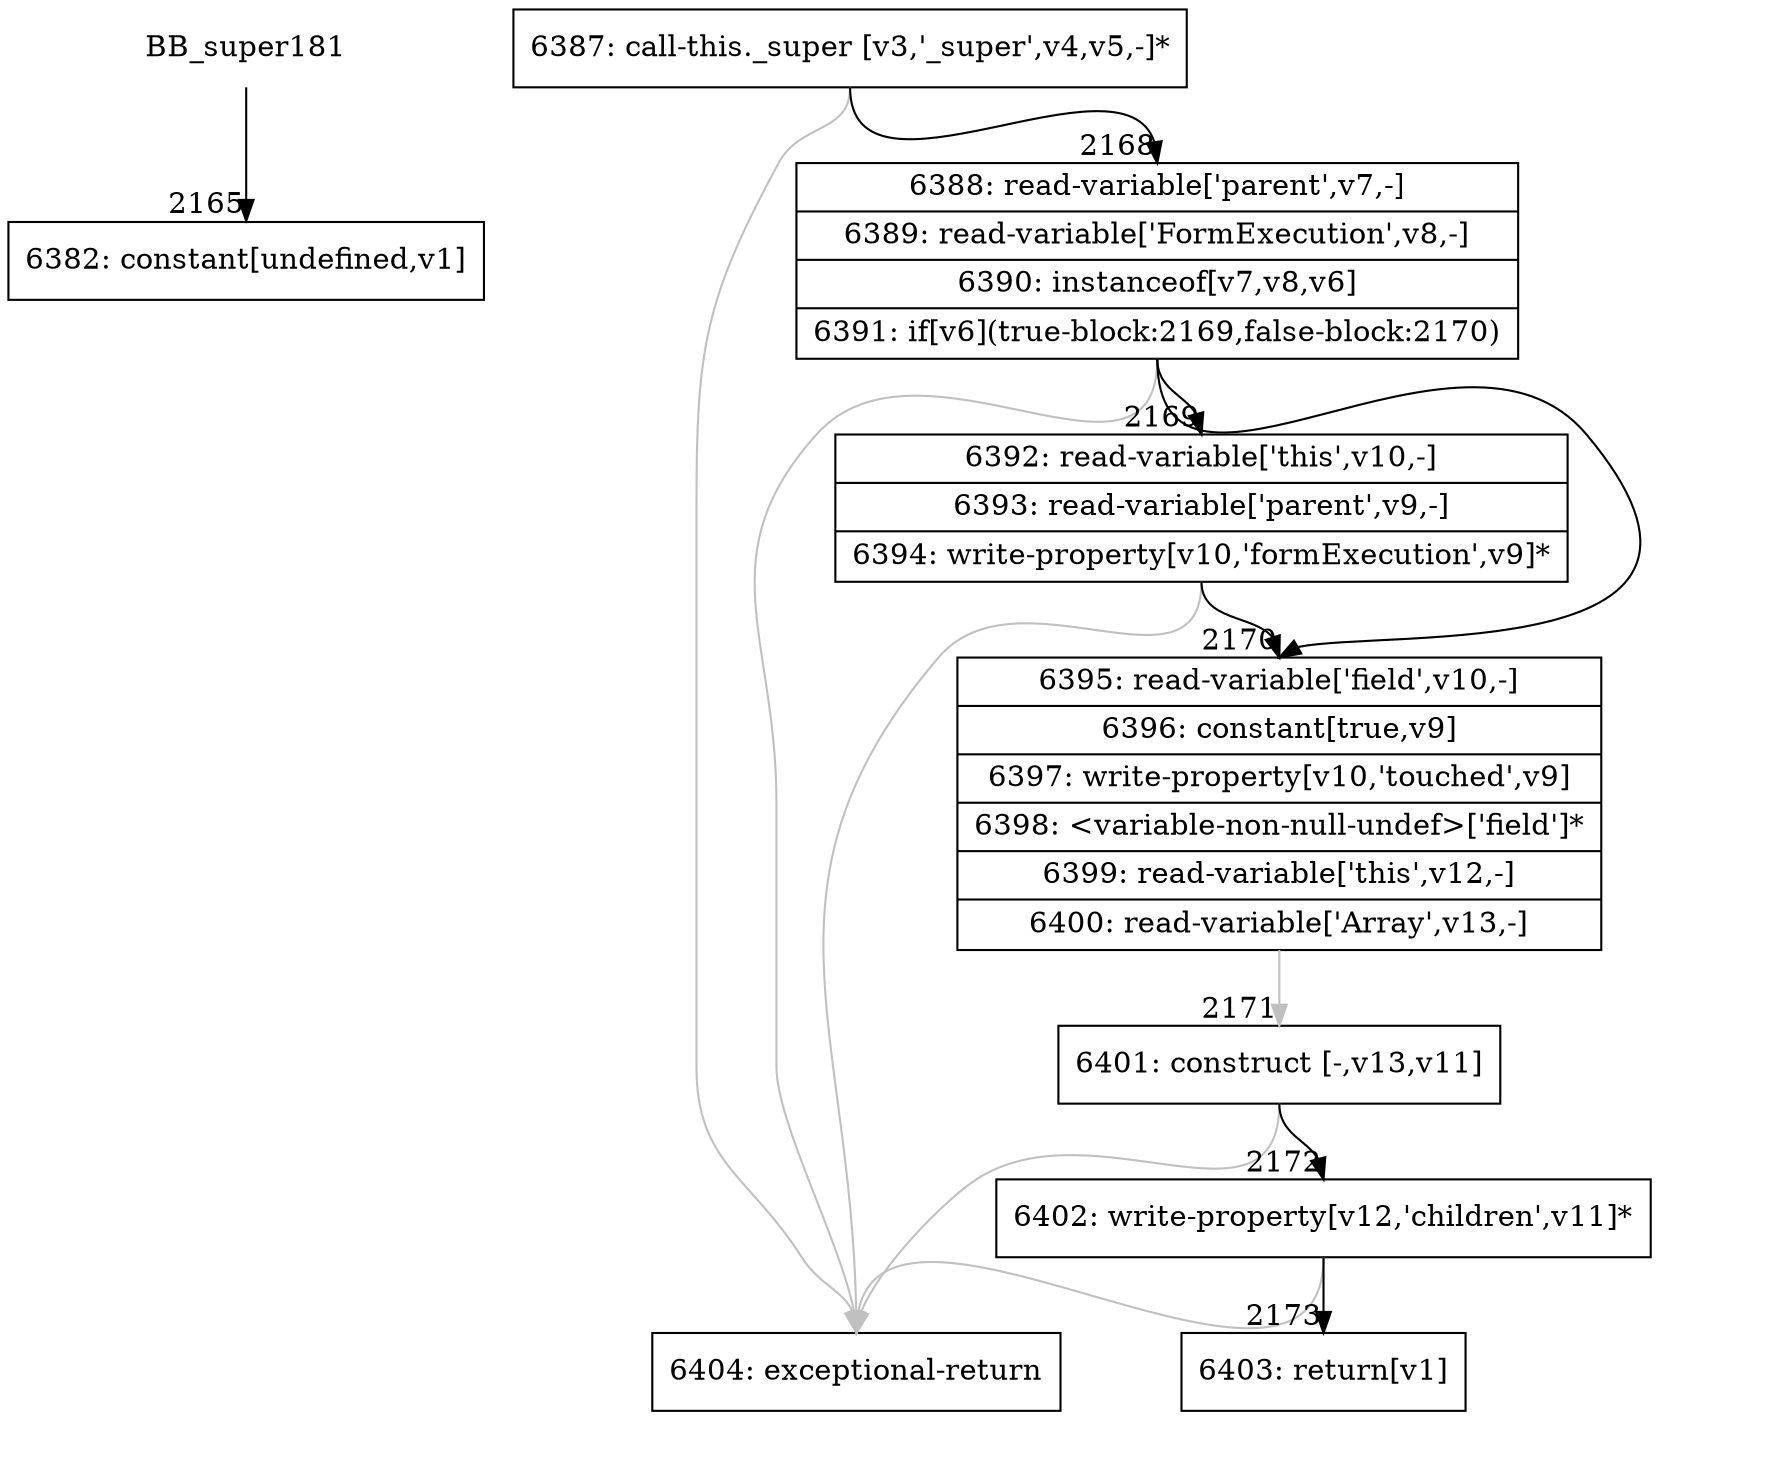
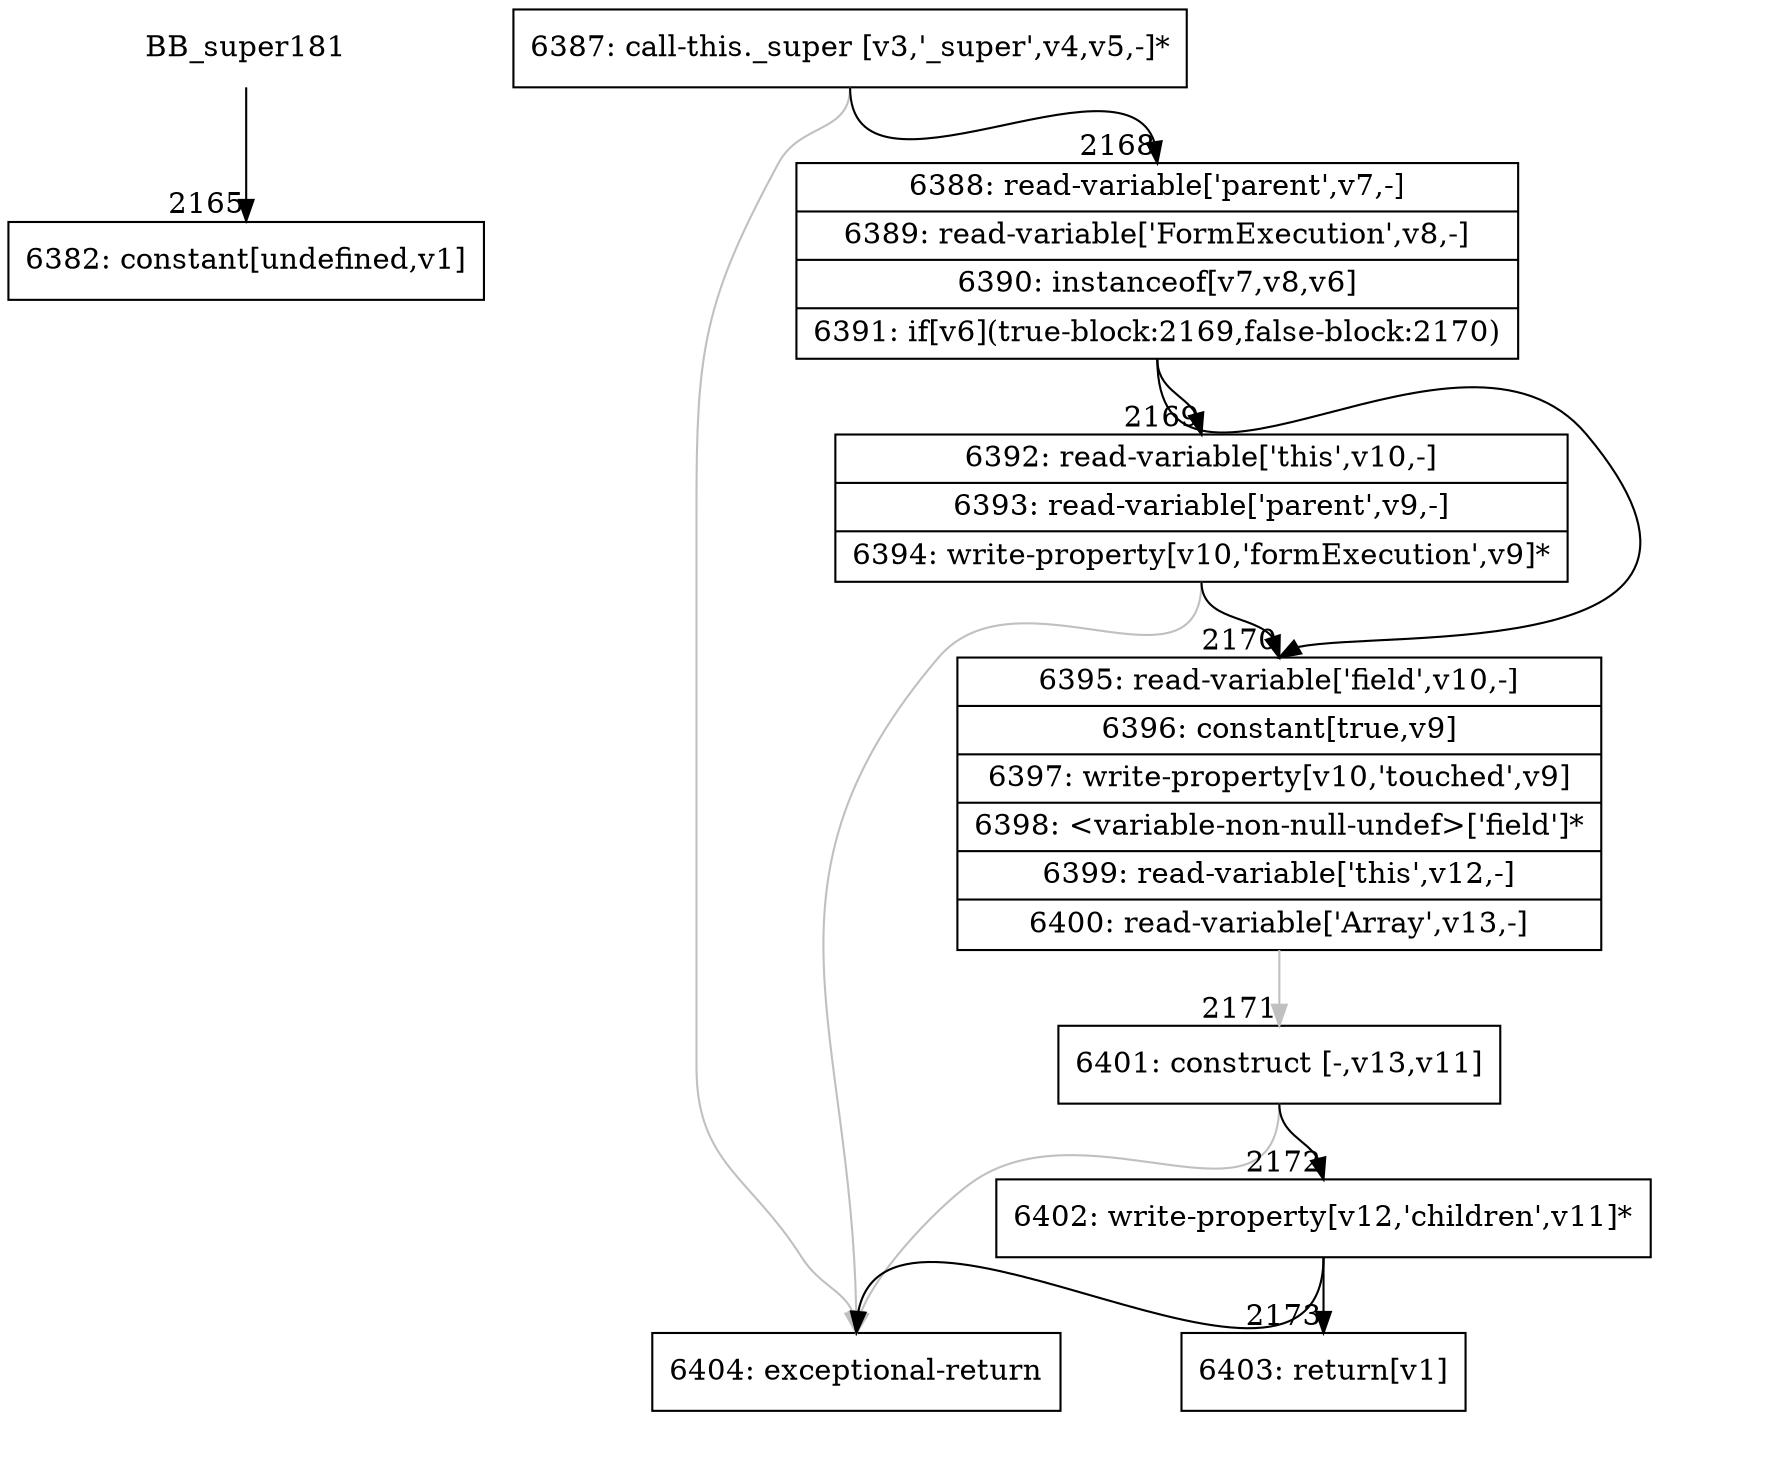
edge "6388: read-variable['parent',v7,-]" -> "6404: exceptional-return": removed
edge "6402: write-property[v12,'children',v11]*" -> "6404: exceptional-return": color gray -> black
